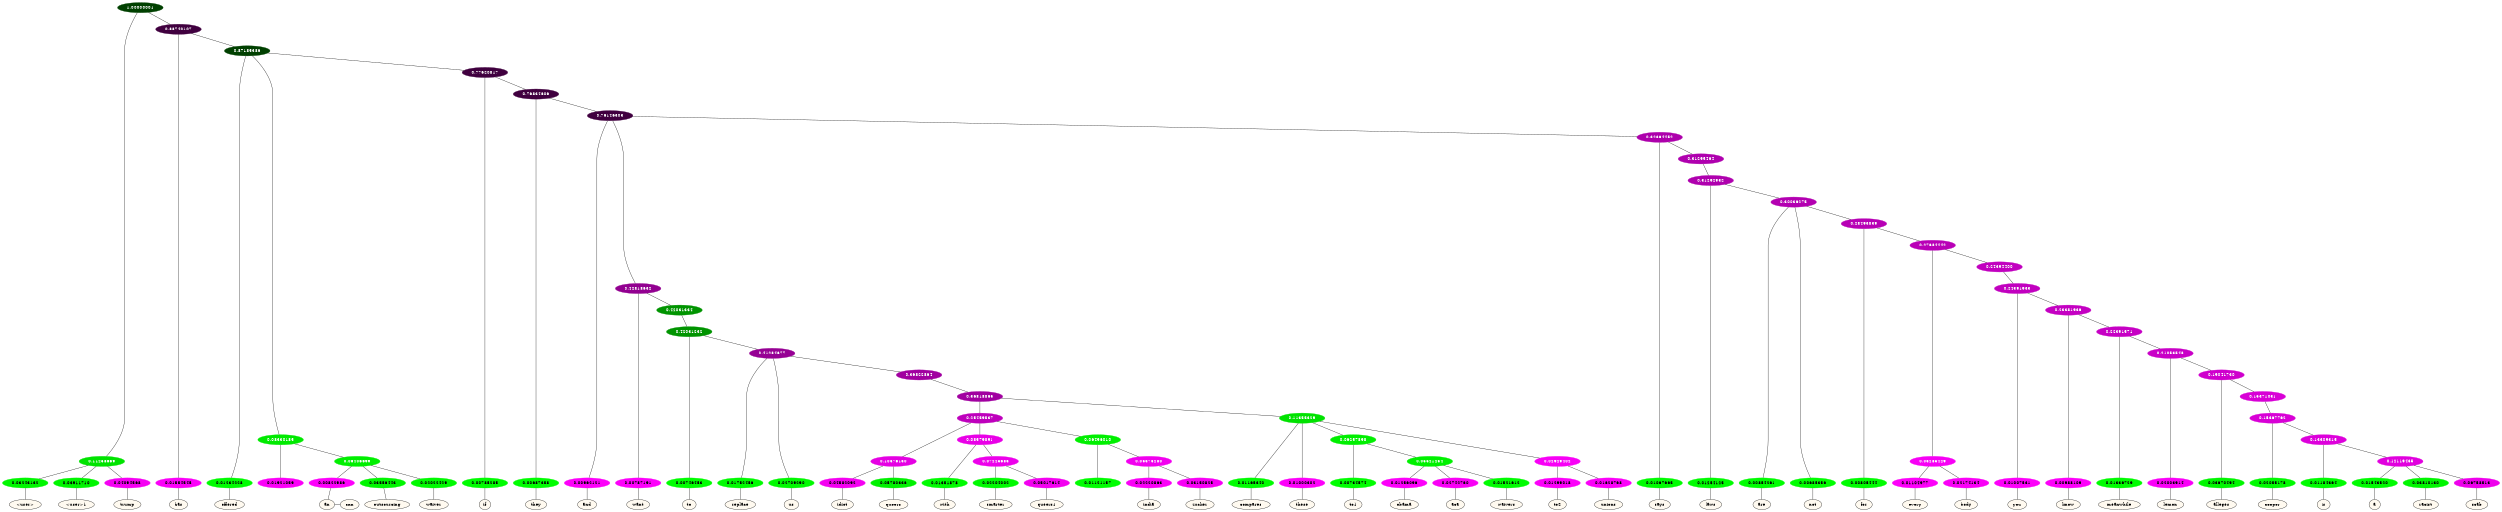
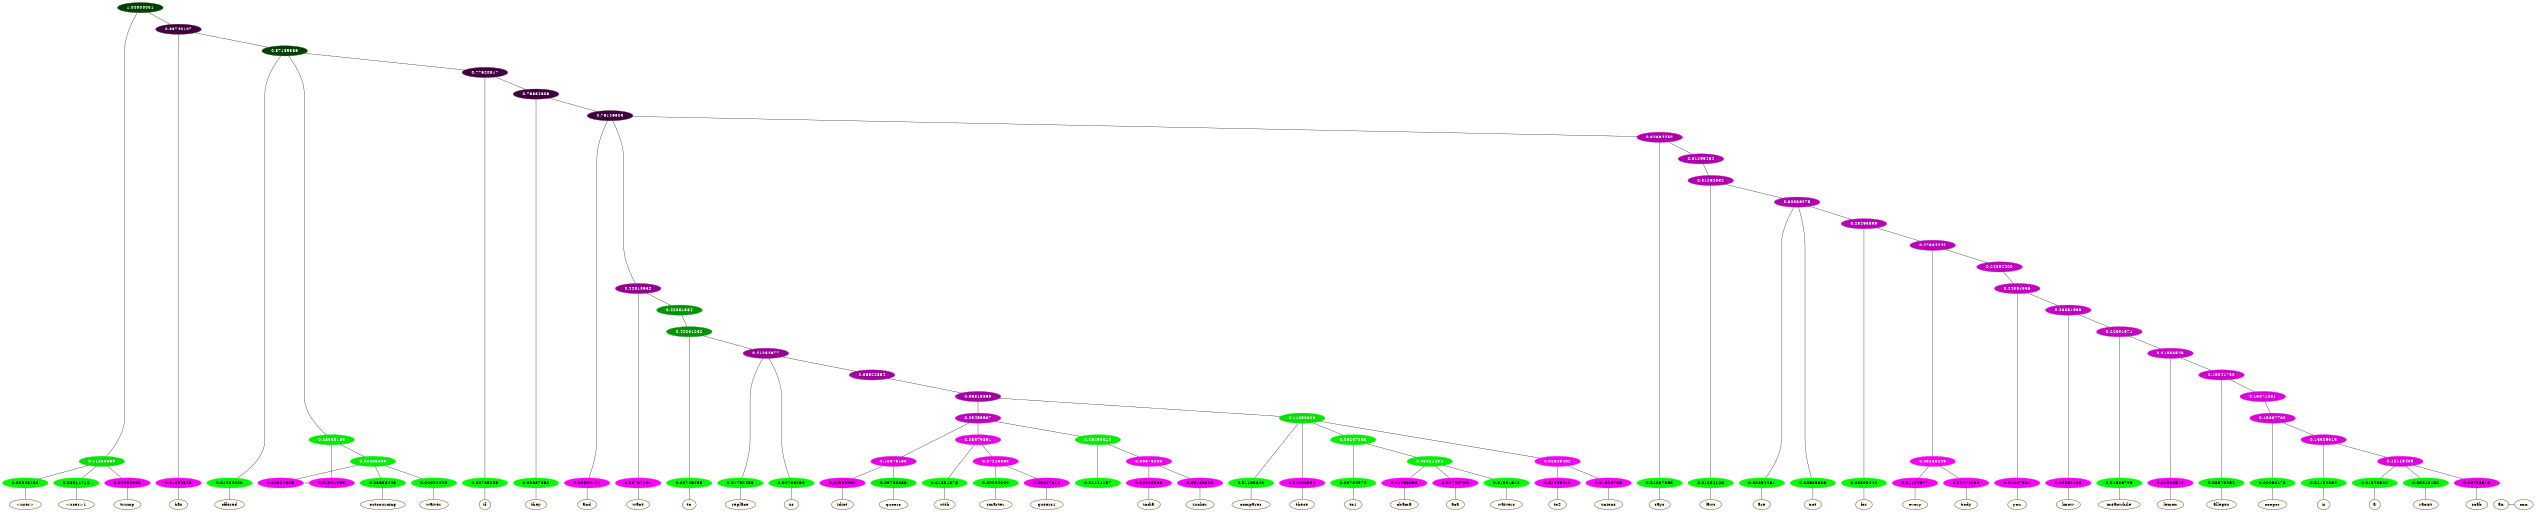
edge "0.00822986" -- "an": now "0.00822986" -- "0.01921059"
